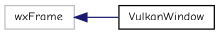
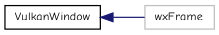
edge "VulkanWindow" -> "wxFrame": reversed
